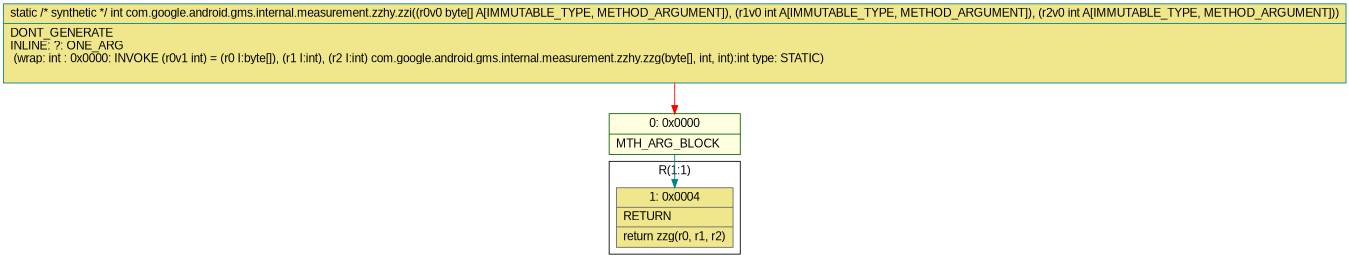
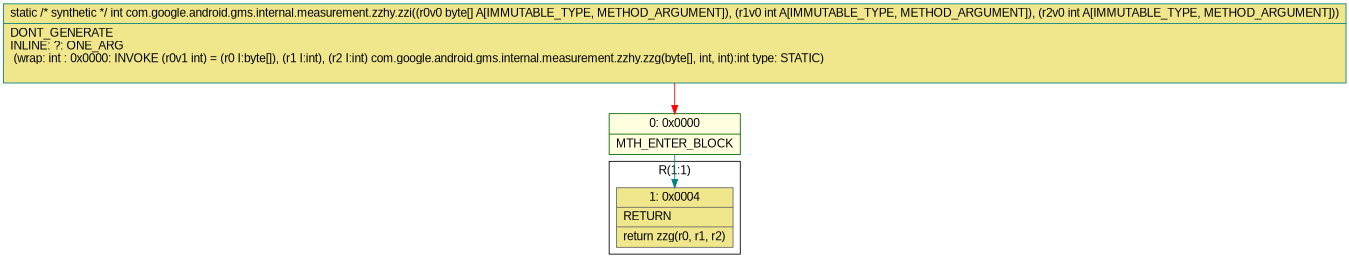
node "0: 0x0000": text "MTH_ARG_BLOCK" -> "MTH_ENTER_BLOCK"
